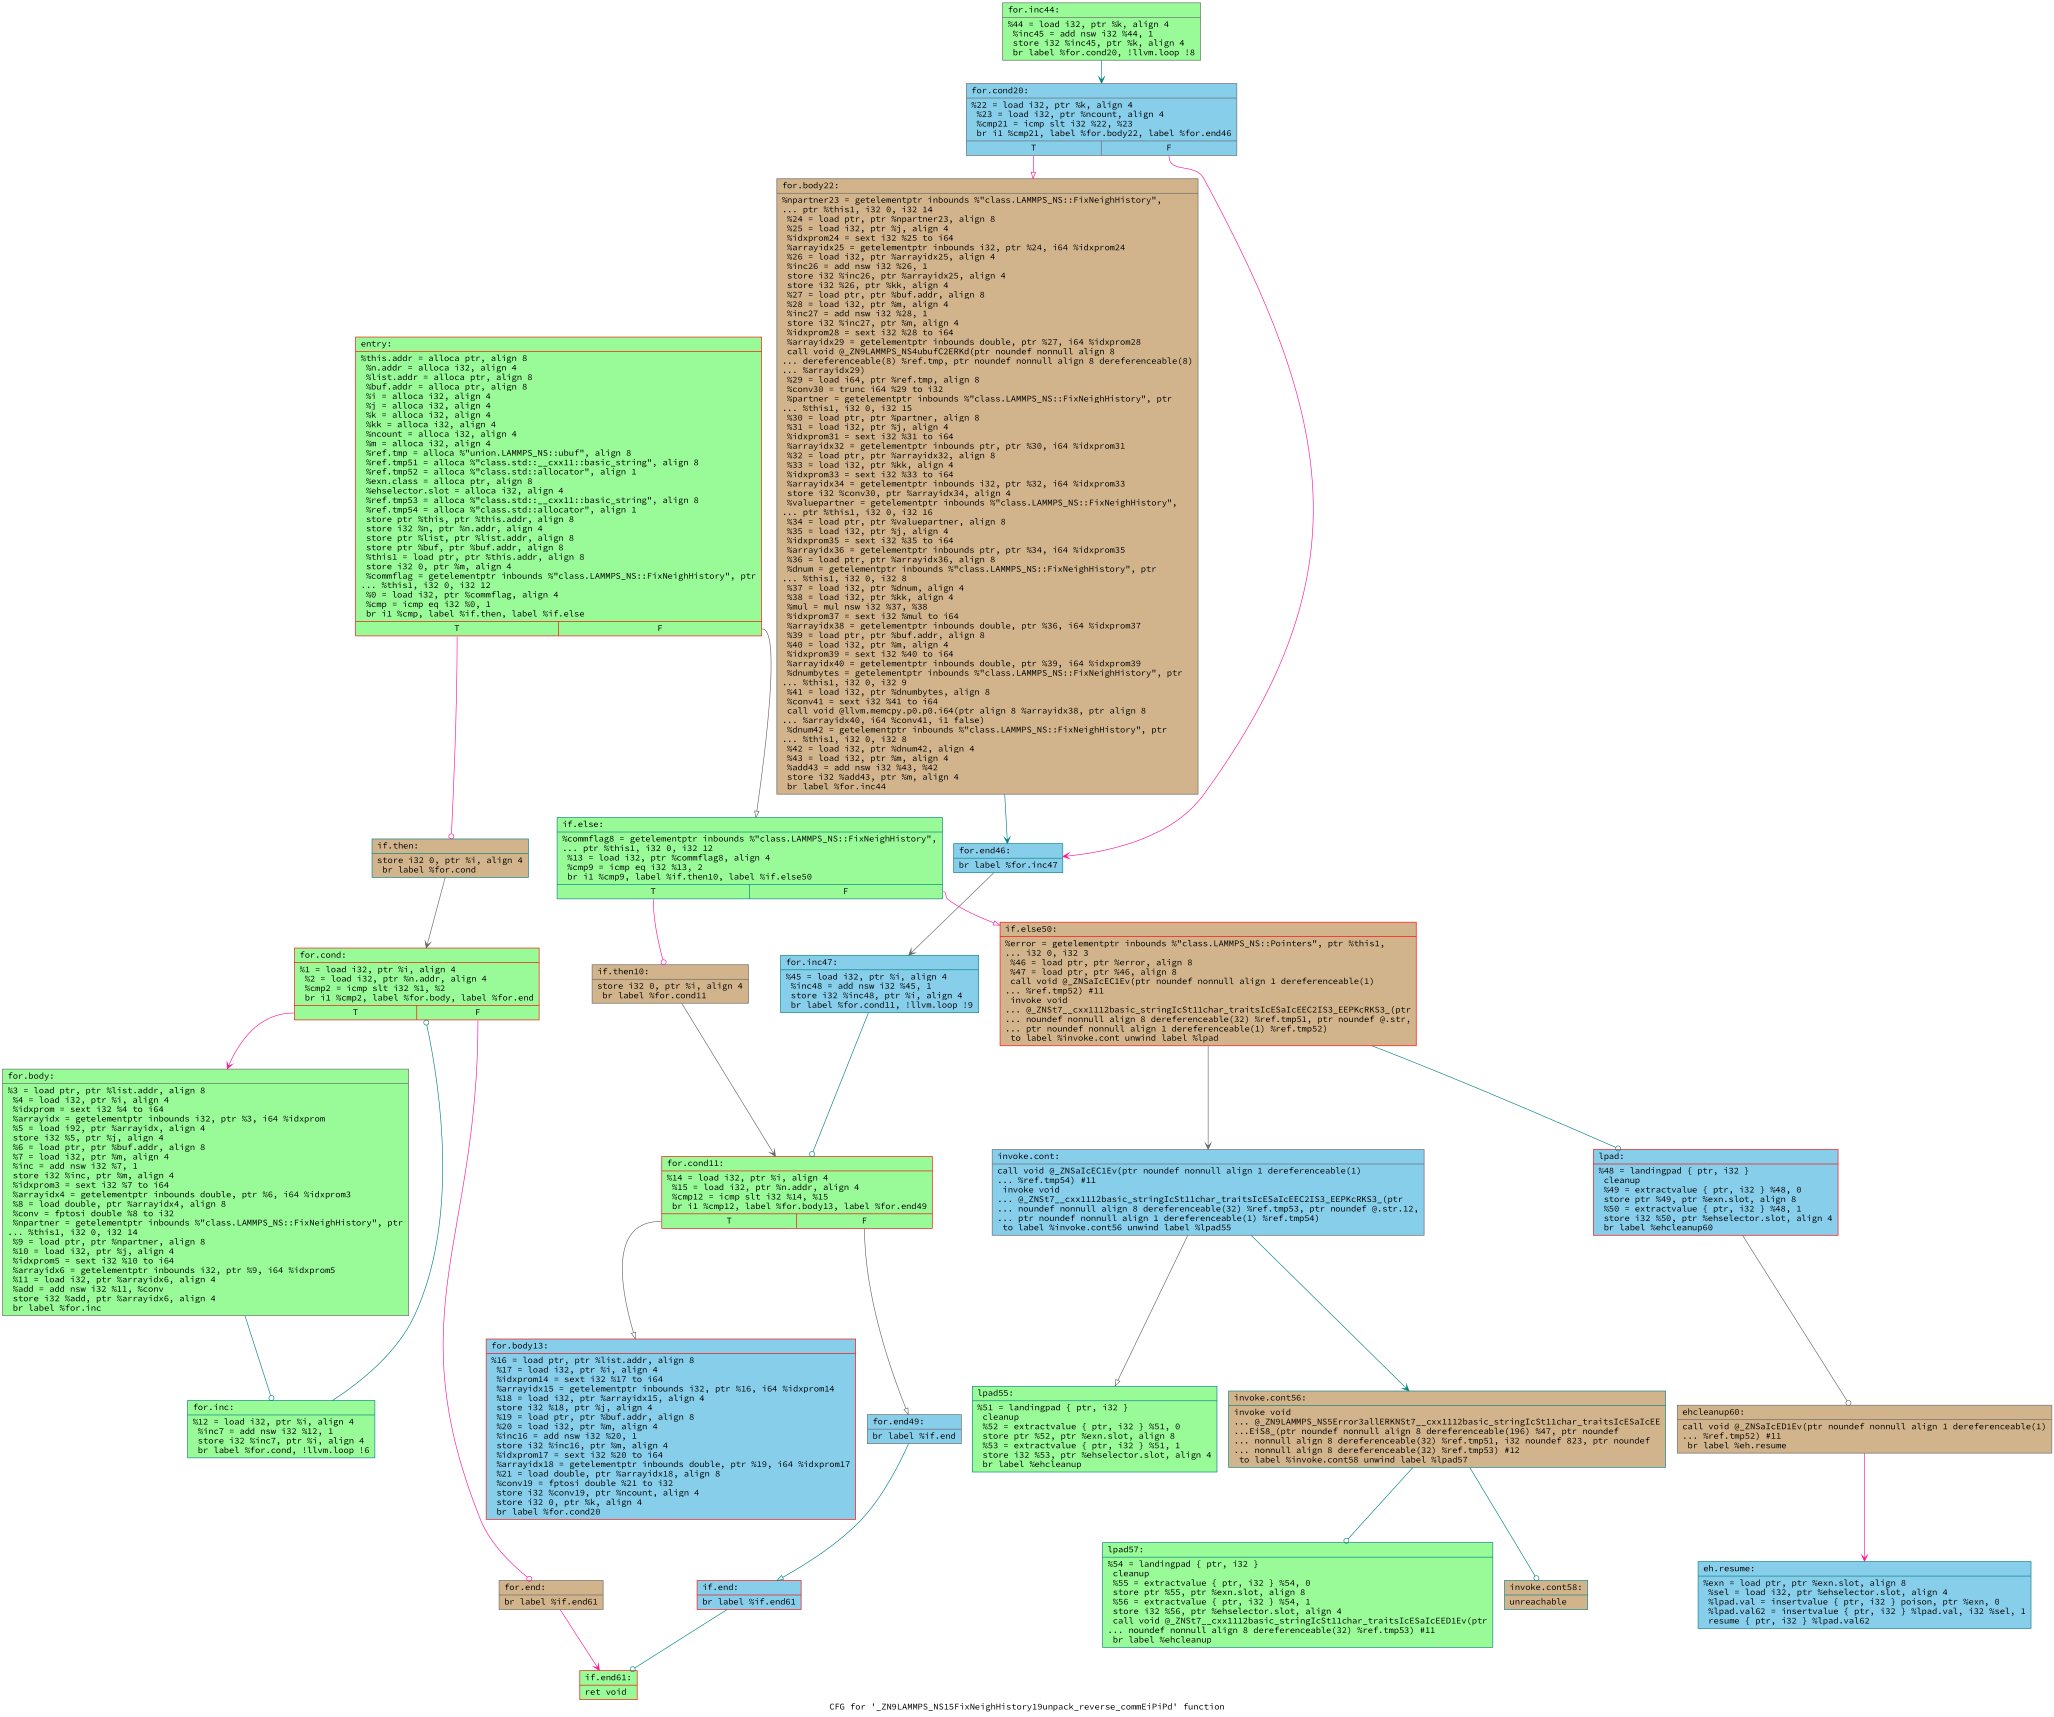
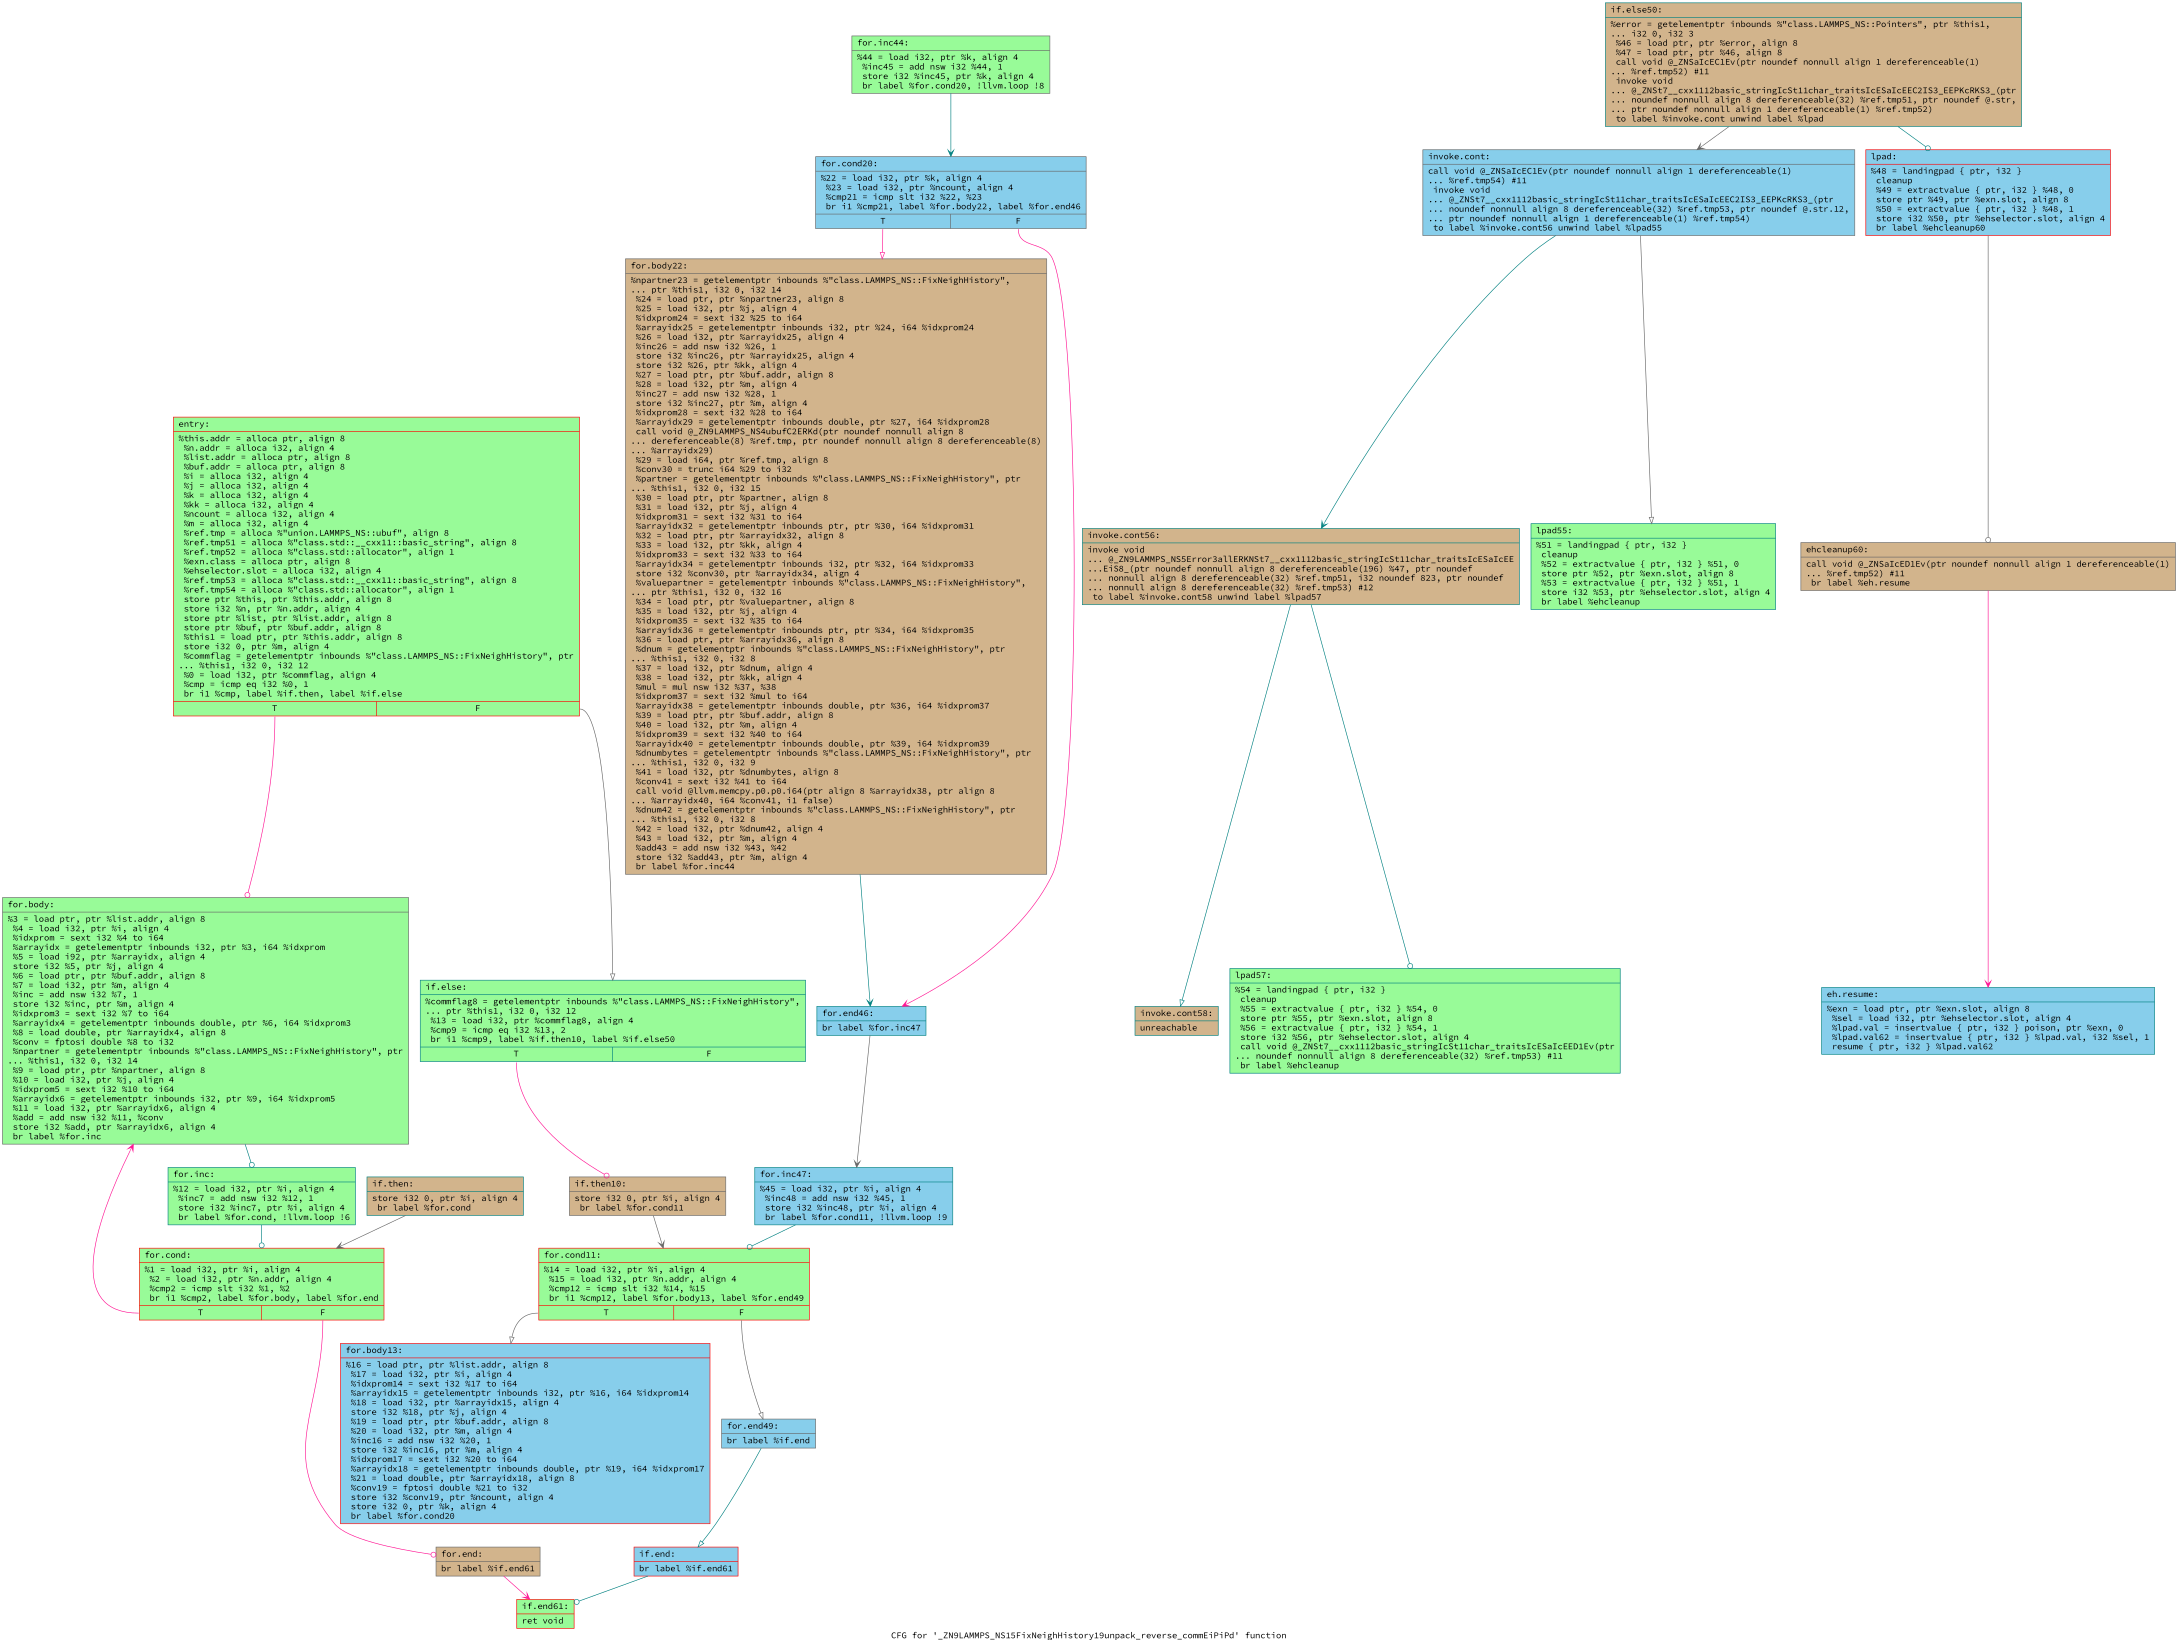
edge "entry:" -> "if.then:": now "entry:" -> "for.body:"
edge "if.else:" -> "if.else50:": removed
node "if.else50:": color red -> teal
edge "invoke.cont56:" -> "invoke.cont58:": arrowhead odot -> onormal
